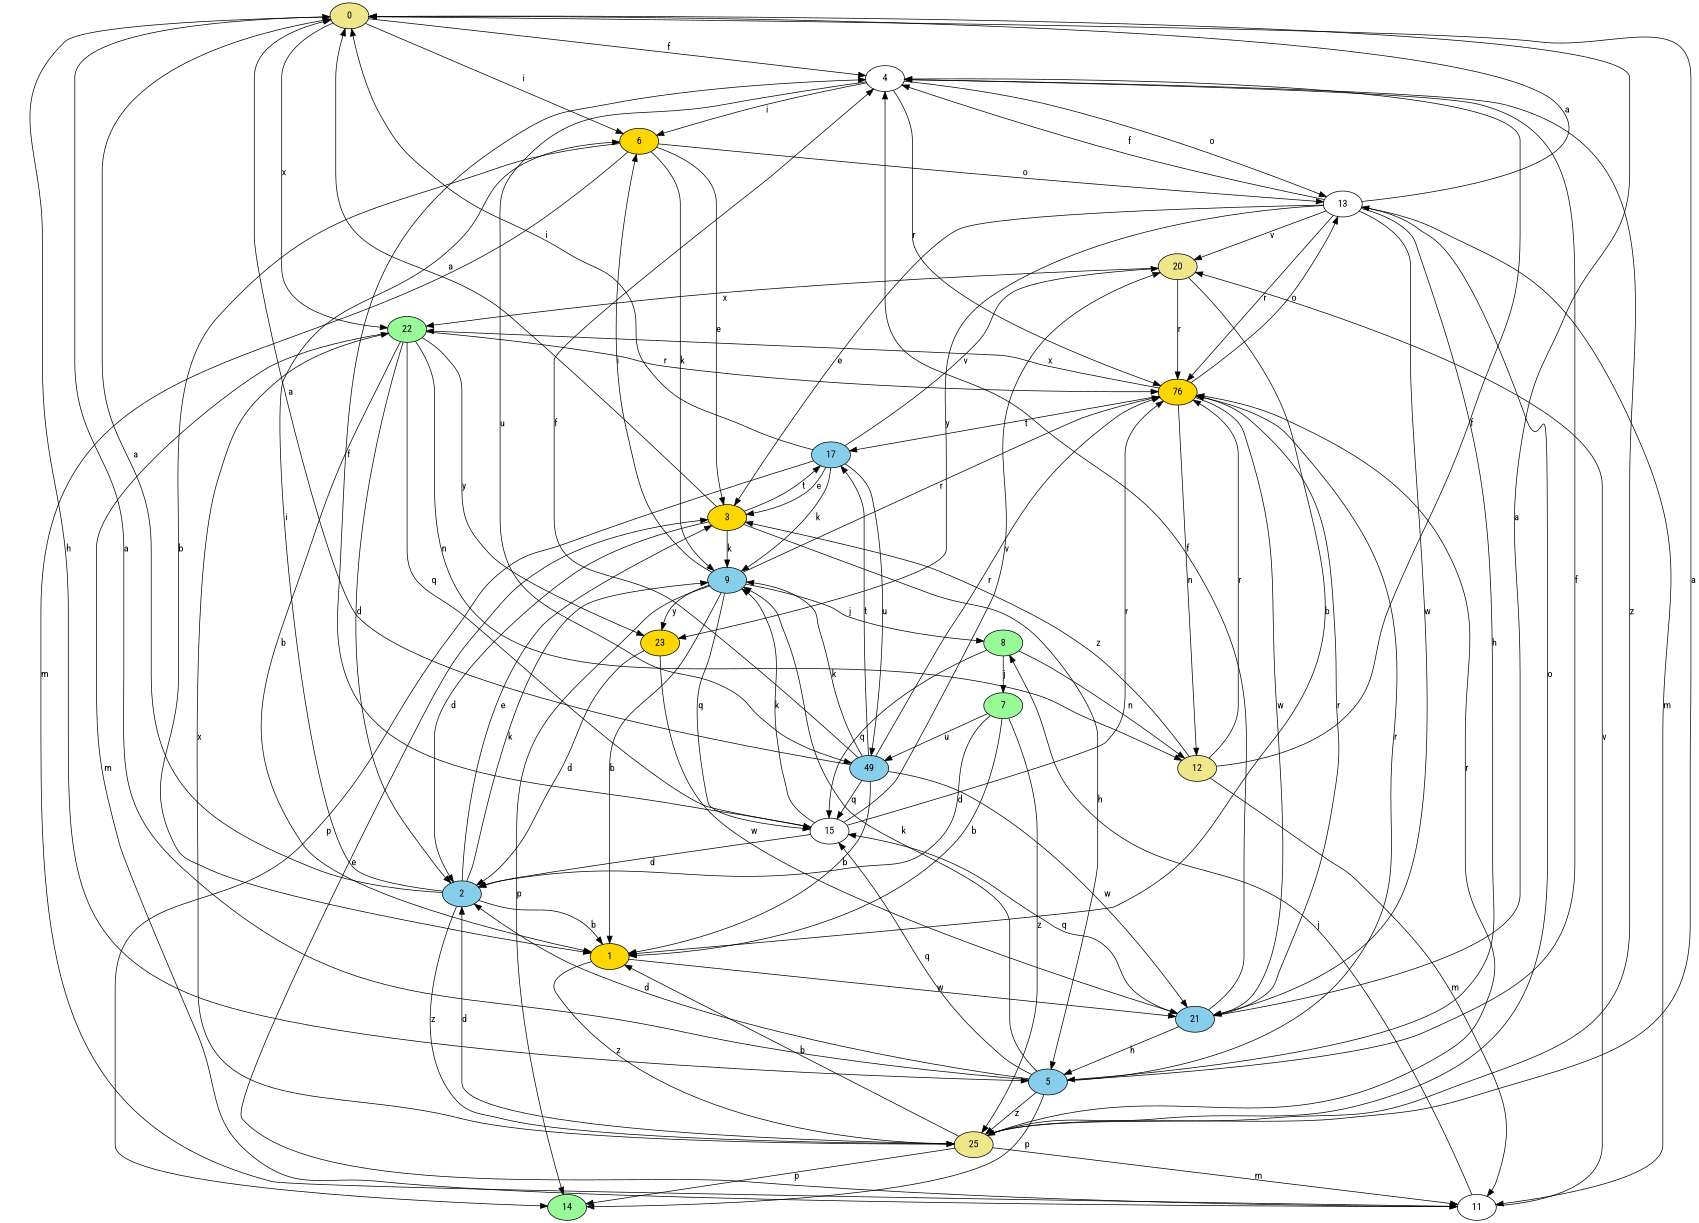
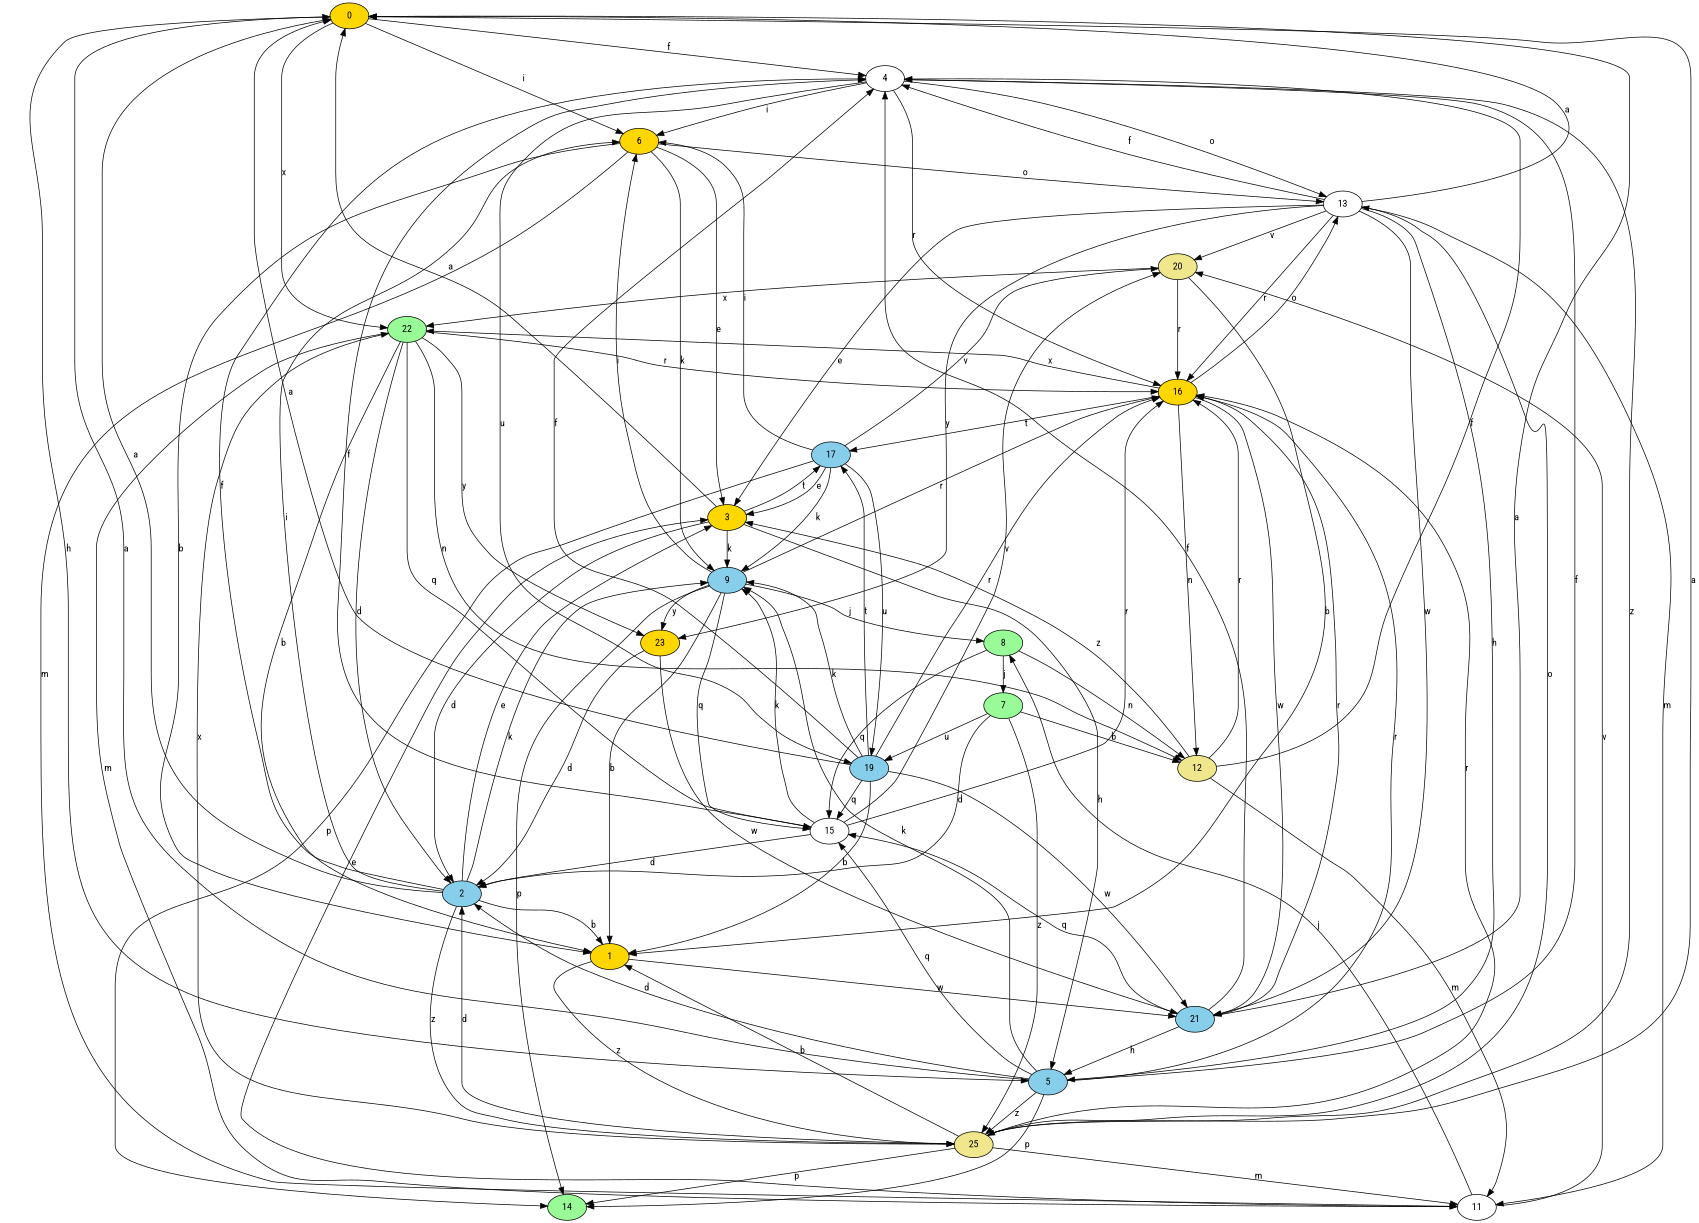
node "0": fillcolor khaki -> gold
edge "17" -> "0": now "17" -> "6"
edge "2" -> "4": added, label "f"
node "76": label "76" -> "16"
node "49": label "49" -> "19"
edge "7" -> "1": now "7" -> "12"
